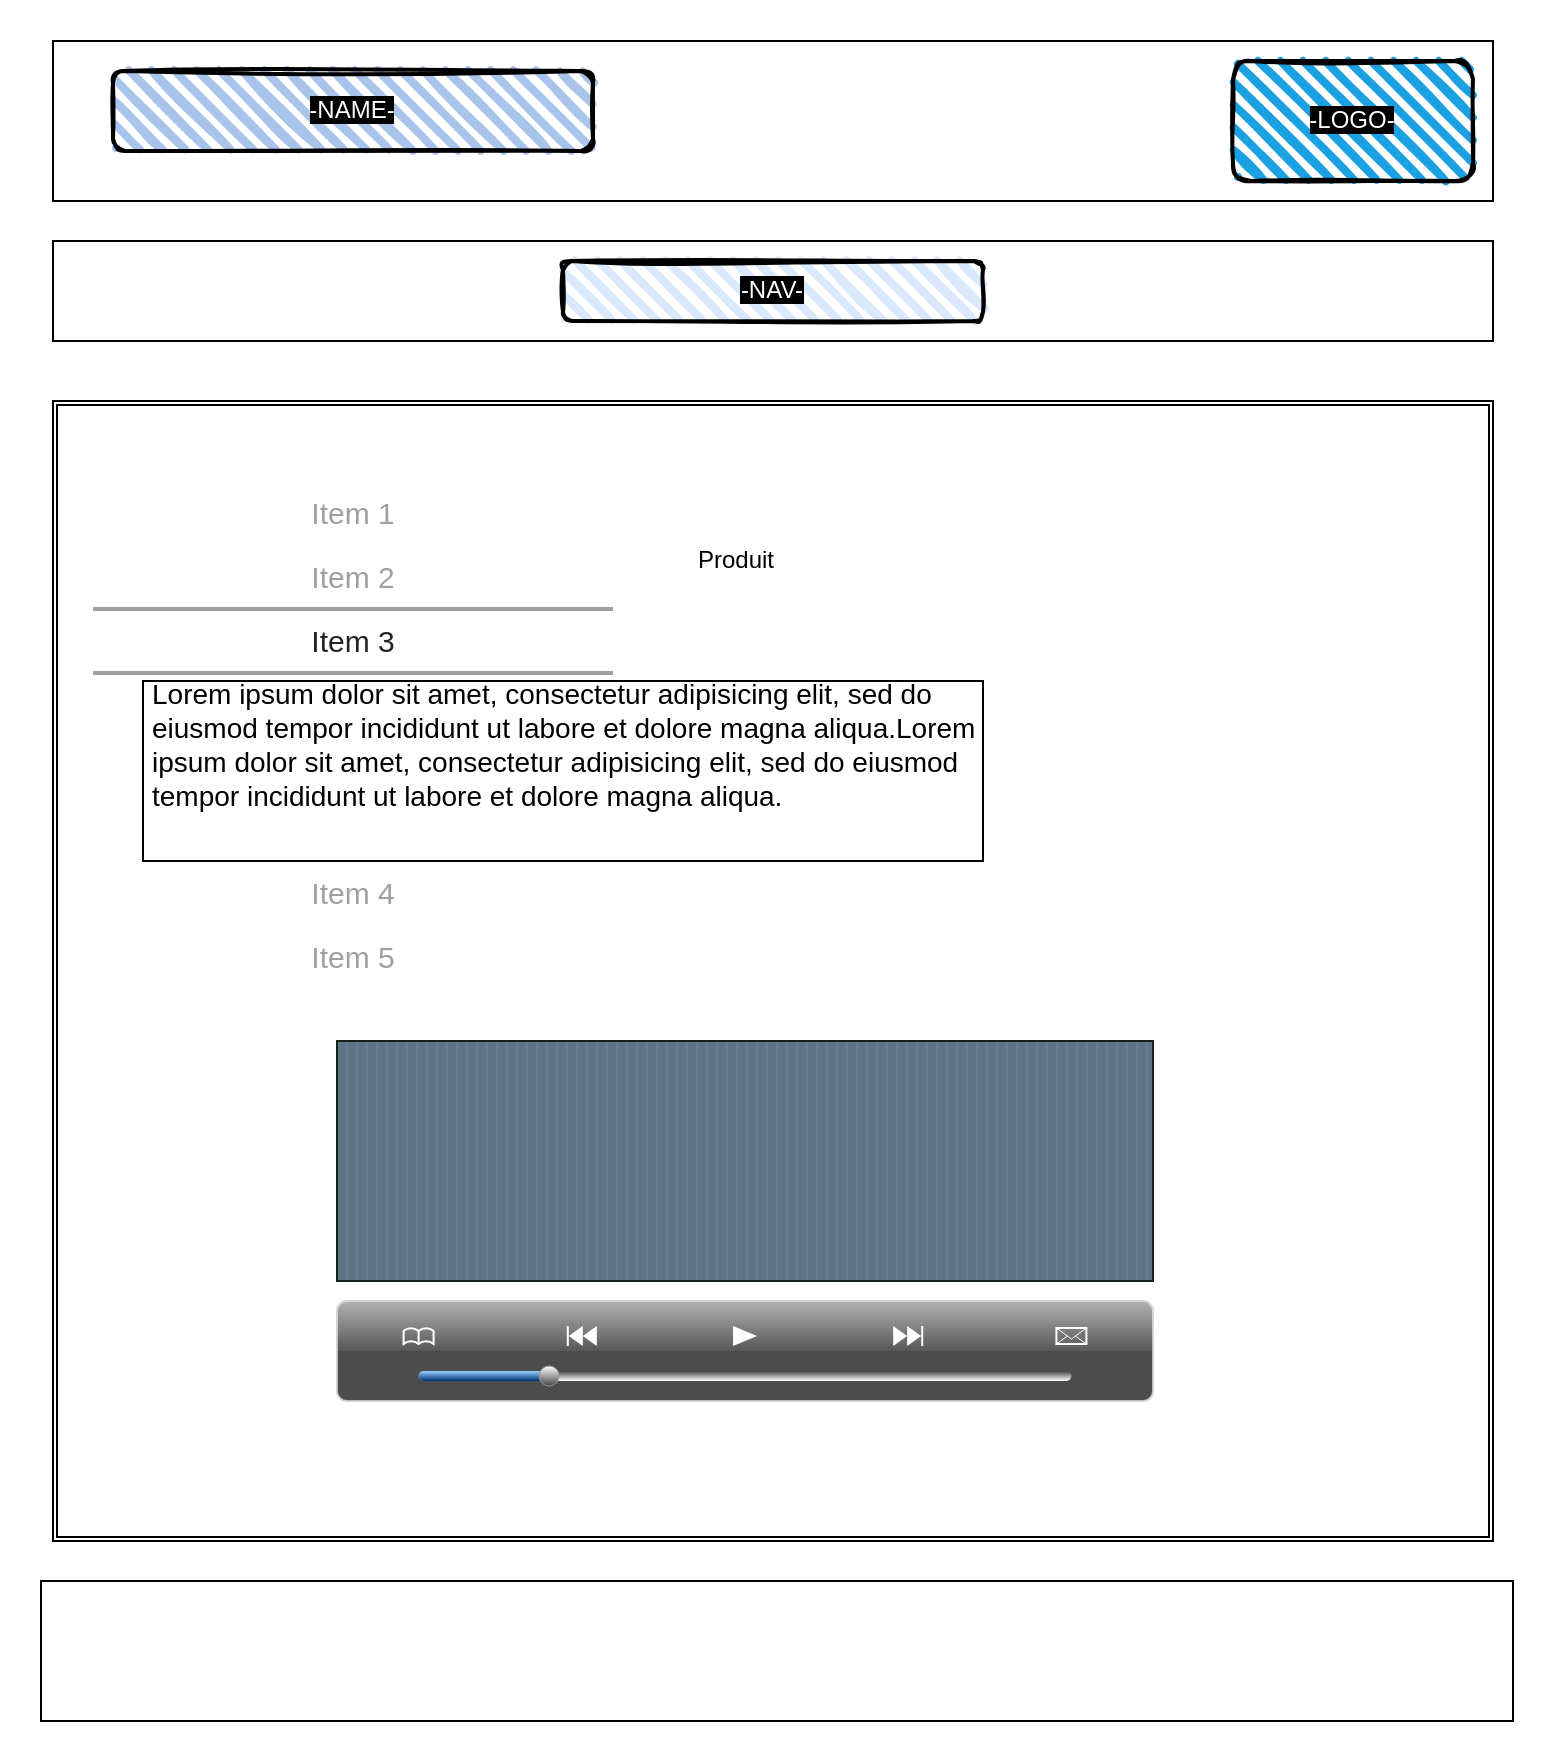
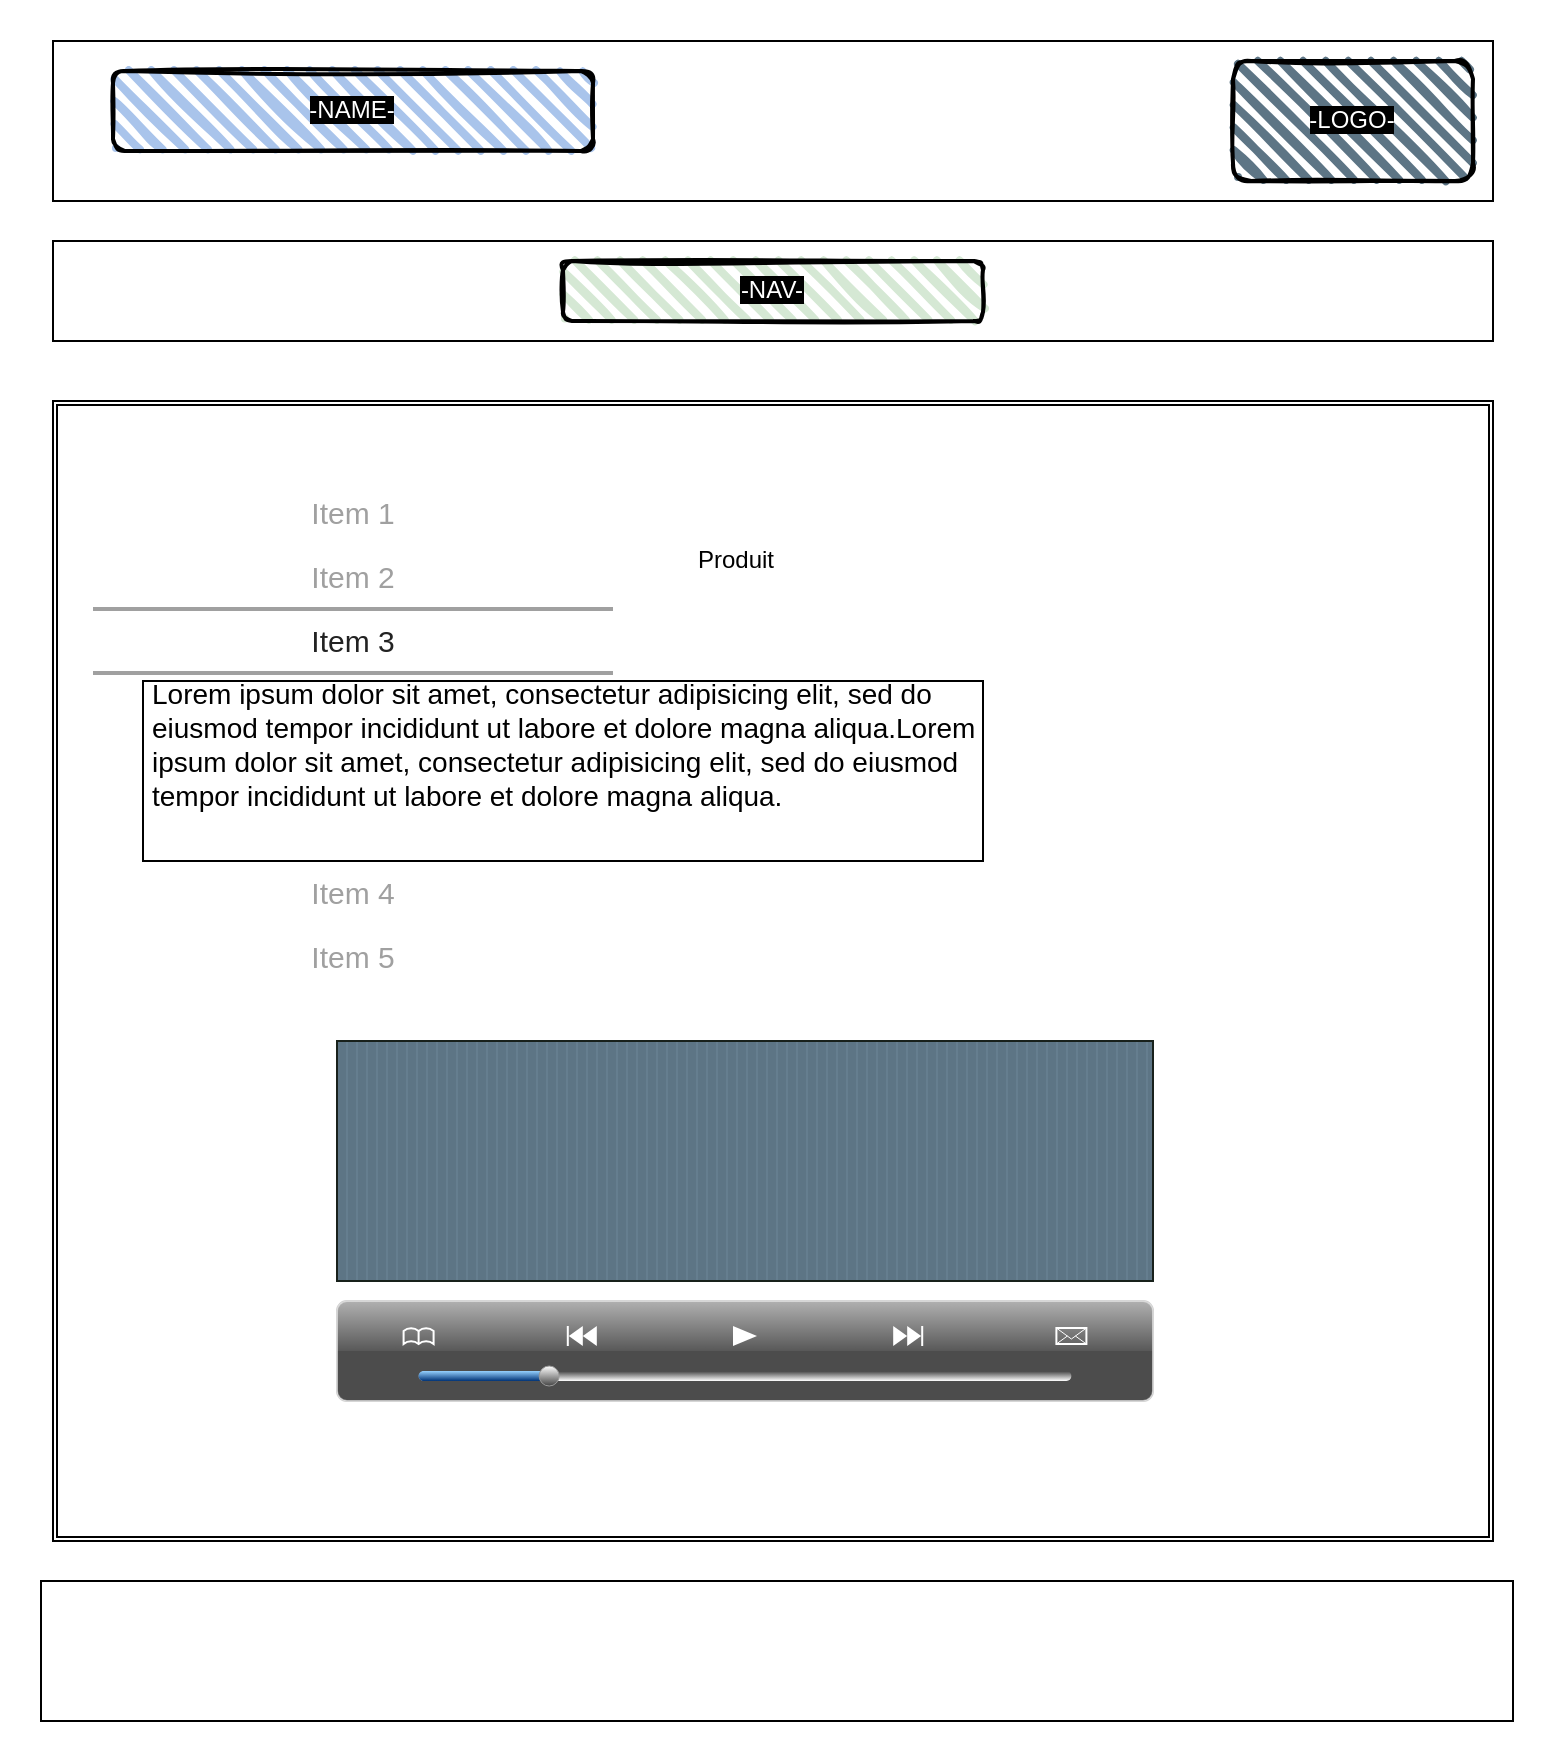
node "-LOGO-": fillcolor #1ba1e2 -> #5d7585
node "-NAV-": fillcolor #dae8fc -> #d5e8d4
